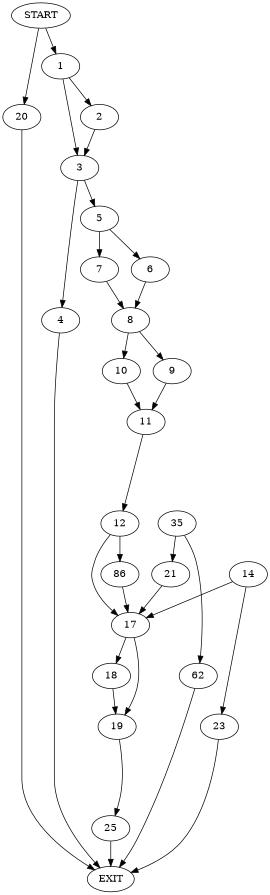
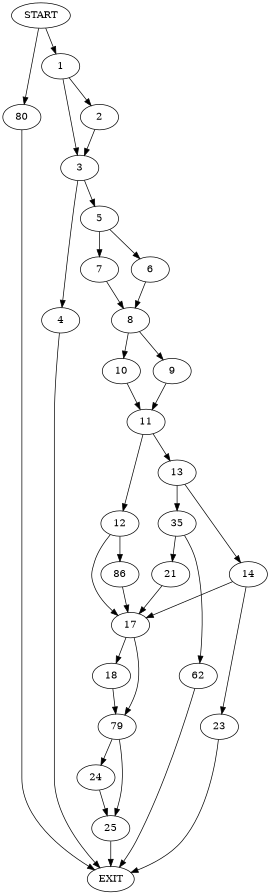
node "20": label "20" -> "80"
node "13": added
node "19": label "19" -> "79"
node "24": added
